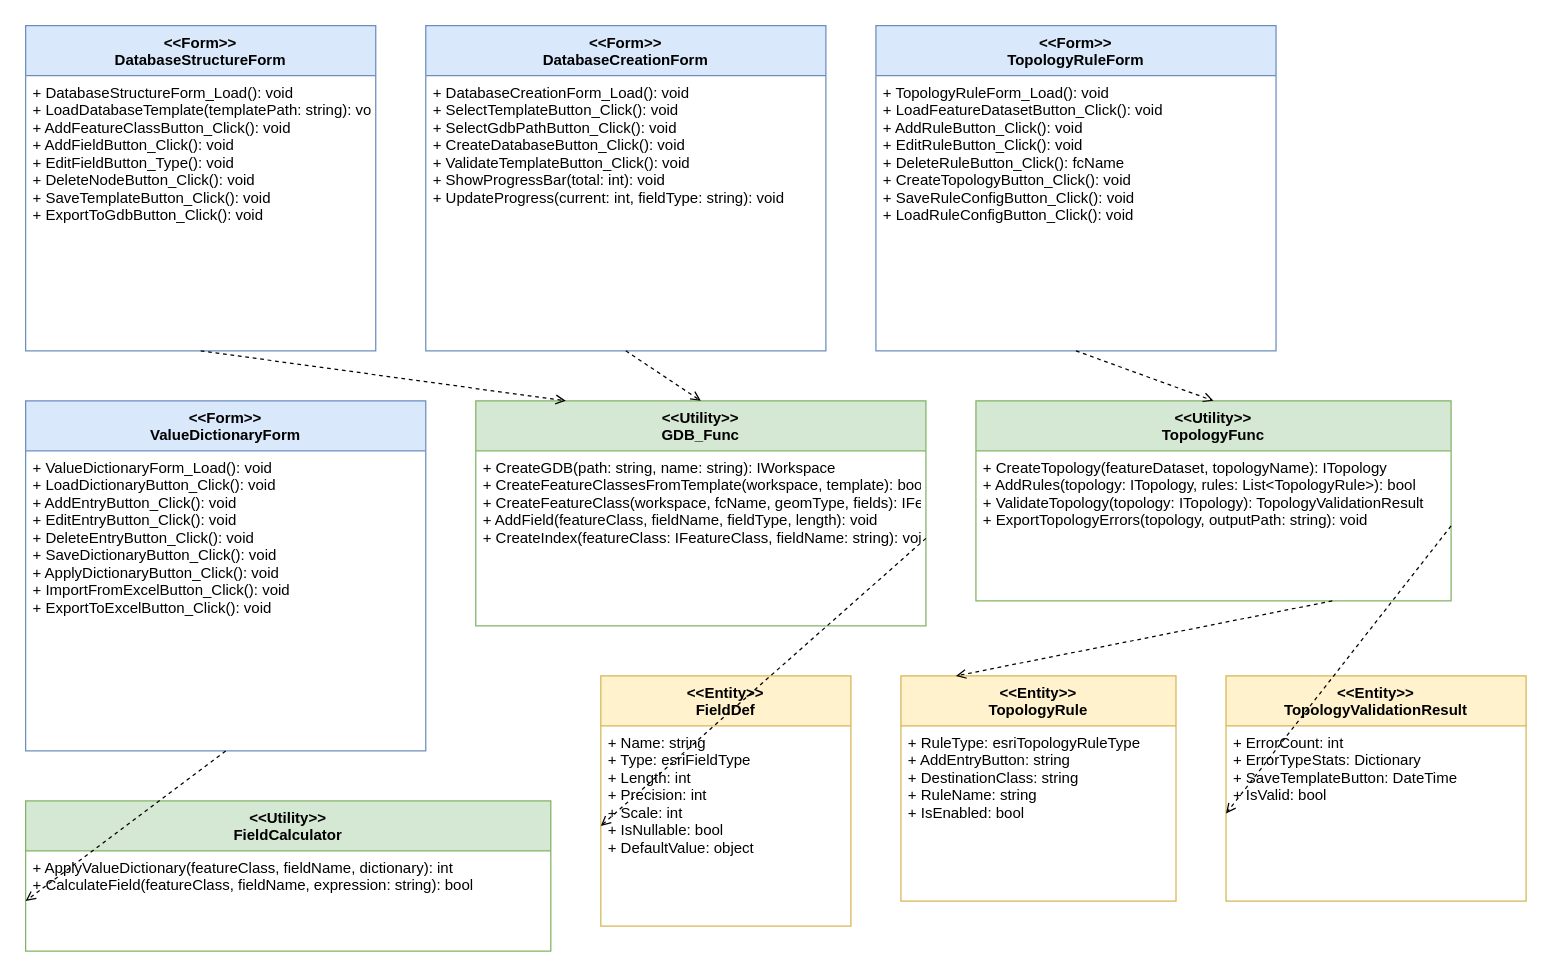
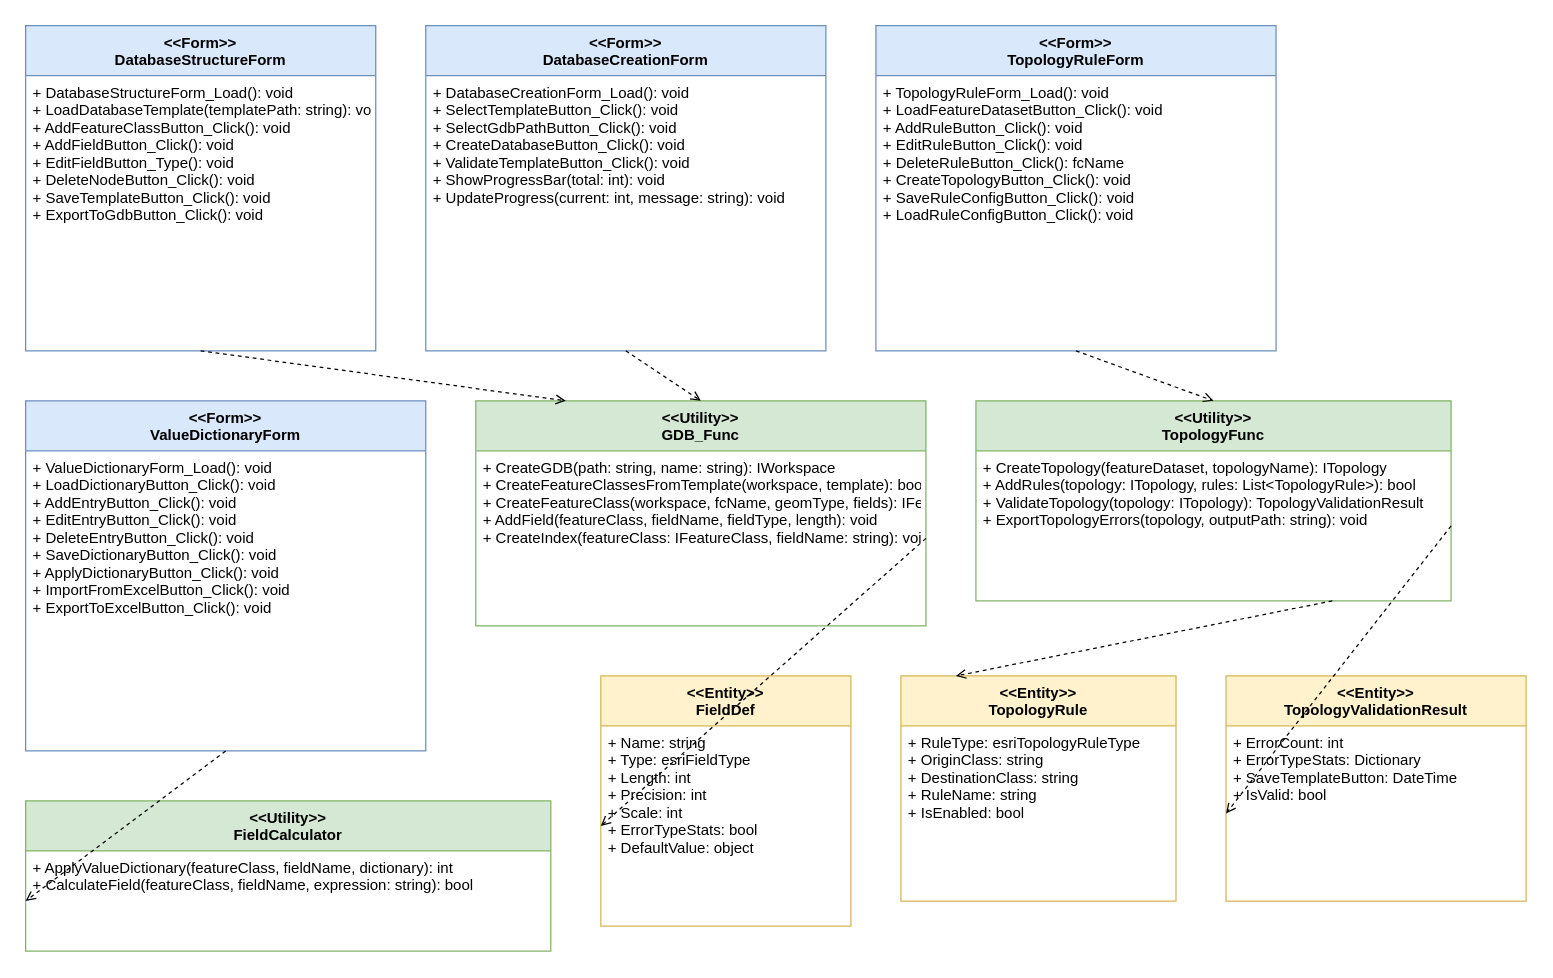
node "+ DatabaseCreationForm_Load(): void + SelectTemplateButton_Click(): void + SelectGdbPathButton_Click(): void + CreateDatabaseButton_Click(): void + ValidateTemplateButton_Click(): void + ShowProgressBar(total: int): void + UpdateProgress(current: int, fieldType: string): void": label "+ DatabaseCreationForm_Load(): void + SelectTemplateButton_Click(): void + SelectGdbPathButton_Click(): void + CreateDatabaseButton_Click(): void + ValidateTemplateButton_Click(): void + ShowProgressBar(total: int): void + UpdateProgress(current: int, fieldType: string): void" -> "+ DatabaseCreationForm_Load(): void + SelectTemplateButton_Click(): void + SelectGdbPathButton_Click(): void + CreateDatabaseButton_Click(): void + ValidateTemplateButton_Click(): void + ShowProgressBar(total: int): void + UpdateProgress(current: int, message: string): void"
node "+ Name: string + Type: esriFieldType + Length: int + Precision: int + Scale: int + IsNullable: bool + DefaultValue: object": label "+ Name: string + Type: esriFieldType + Length: int + Precision: int + Scale: int + IsNullable: bool + DefaultValue: object" -> "+ Name: string + Type: esriFieldType + Length: int + Precision: int + Scale: int + ErrorTypeStats: bool + DefaultValue: object"
node "+ RuleType: esriTopologyRuleType + AddEntryButton: string + DestinationClass: string + RuleName: string + IsEnabled: bool": label "+ RuleType: esriTopologyRuleType + AddEntryButton: string + DestinationClass: string + RuleName: string + IsEnabled: bool" -> "+ RuleType: esriTopologyRuleType + OriginClass: string + DestinationClass: string + RuleName: string + IsEnabled: bool"
